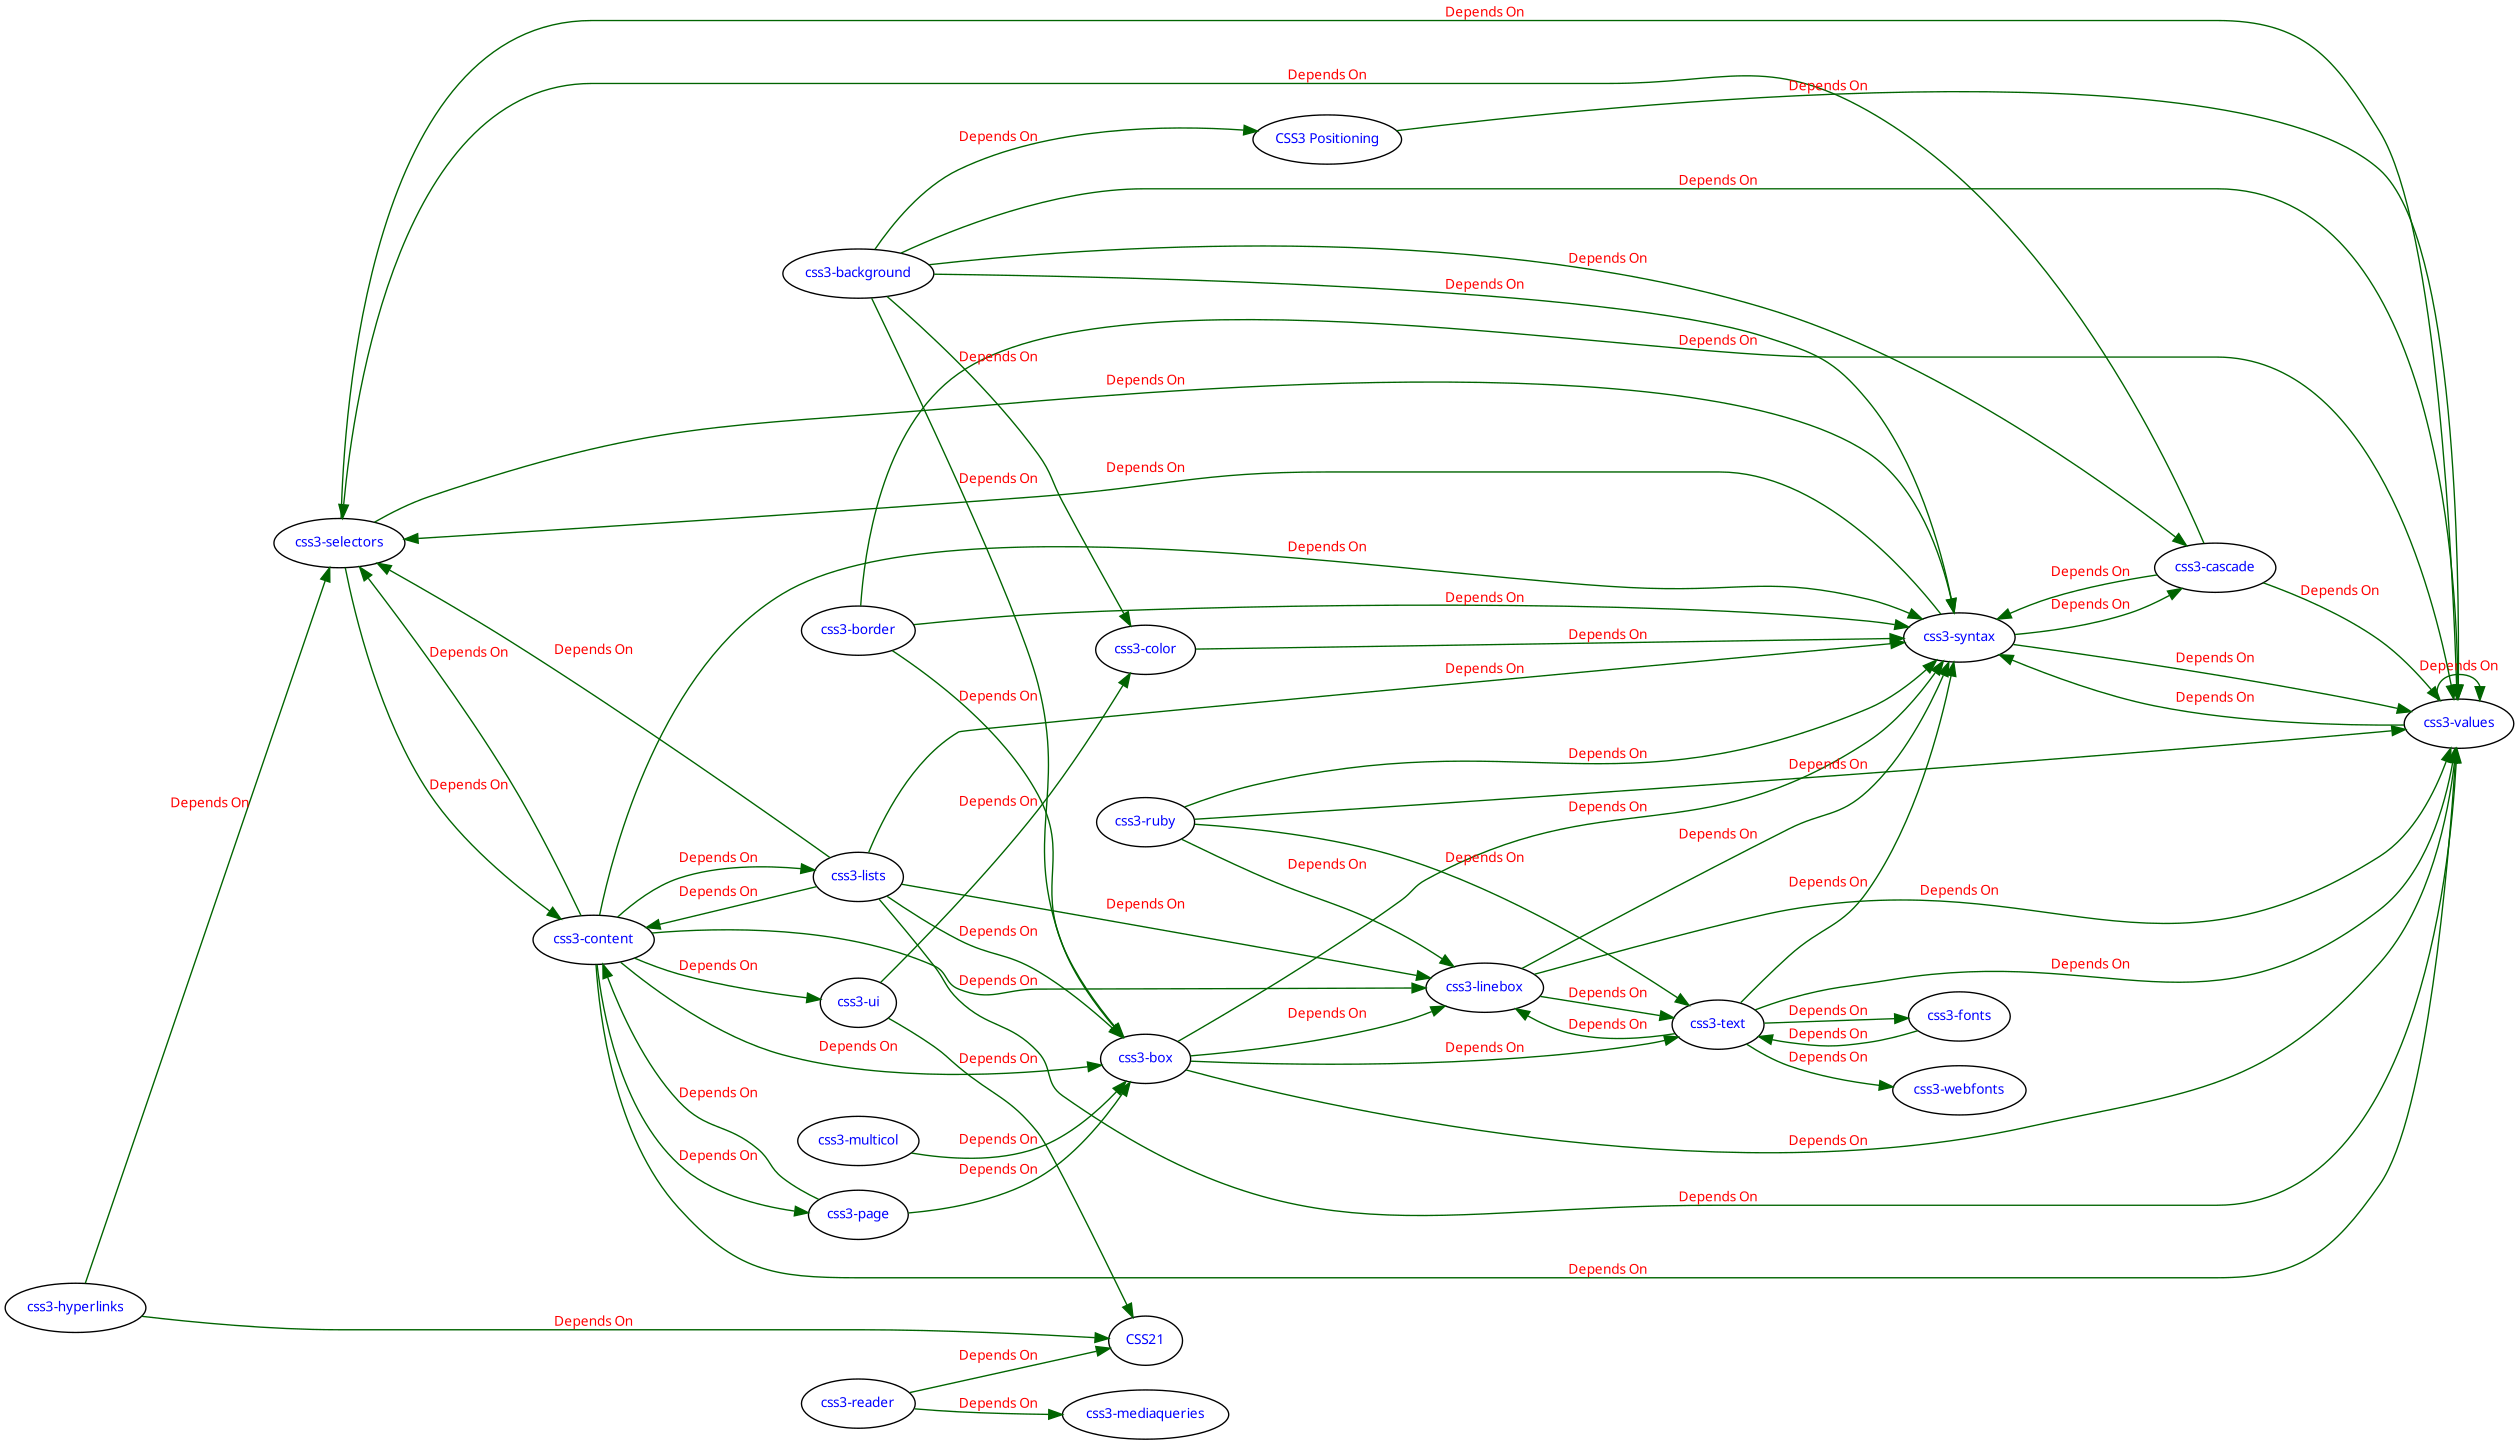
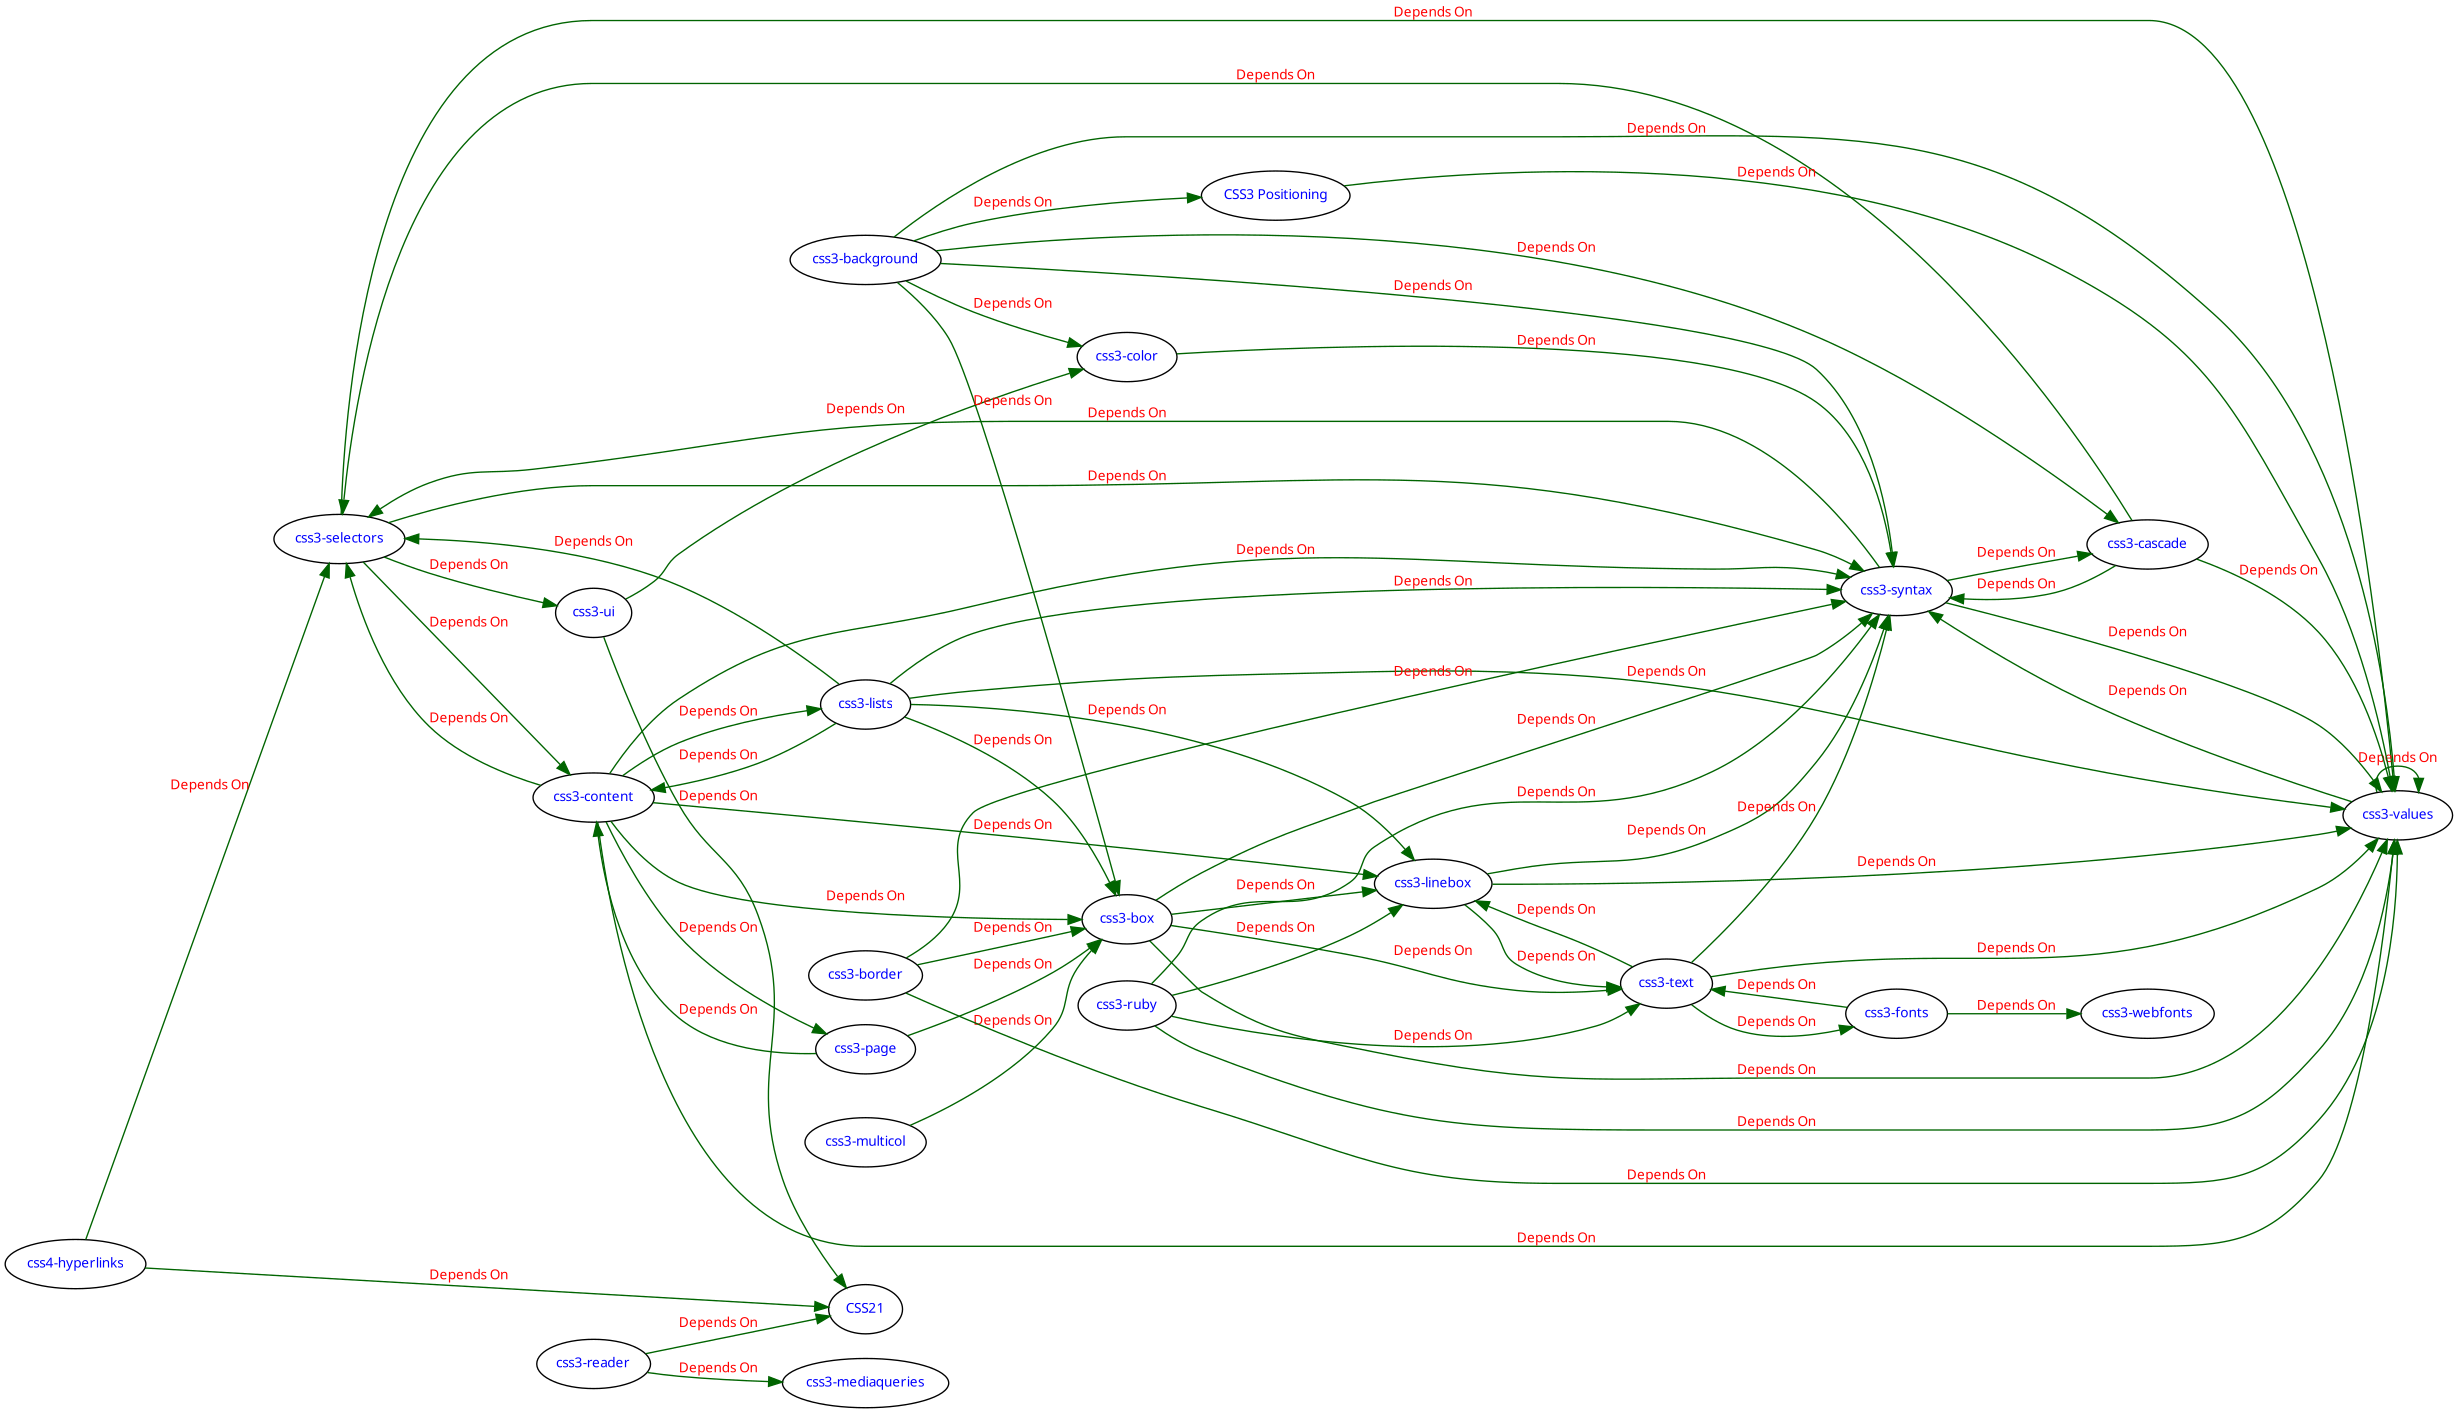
edge "css3-content" -> "css3-ui": now "css3-selectors" -> "css3-ui"
edge "css3-text" -> "css3-webfonts": now "css3-fonts" -> "css3-webfonts"
node "css3-hyperlinks": label "css3-hyperlinks" -> "css4-hyperlinks"
